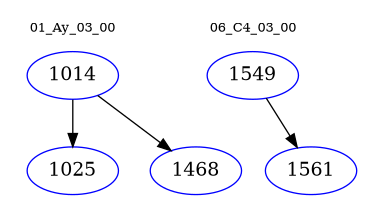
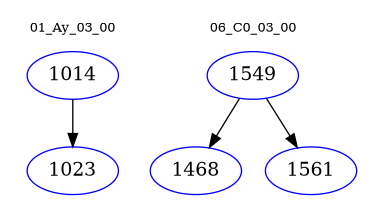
cluster "06_C4_03_00": label "06_C4_03_00" -> "06_C0_03_00"
edge "1014" -> "1468": now "1549" -> "1468"
node "1025": label "1025" -> "1023"
